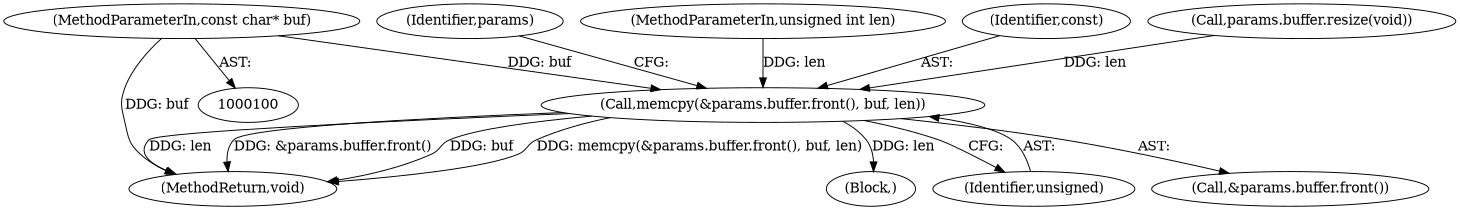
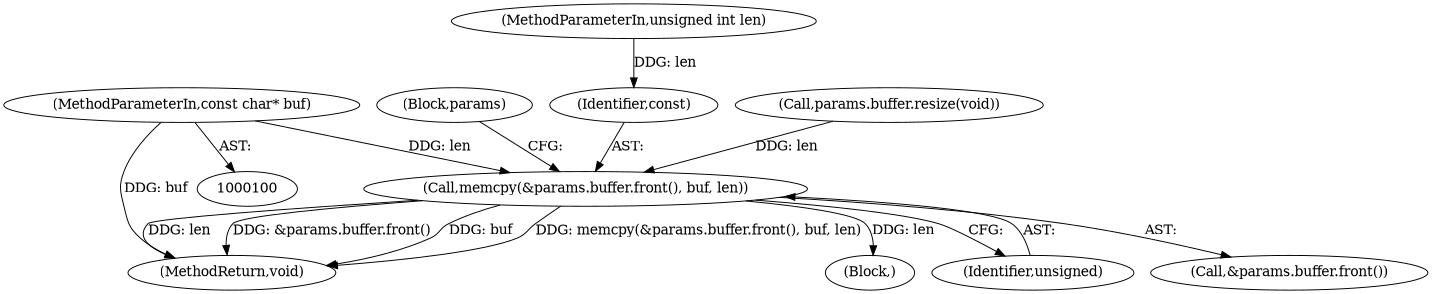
node "(Identifier,params)": label "(Identifier,params)" -> "(Block,params)"
edge "(MethodParameterIn,unsigned int len)" -> "(Call,memcpy(&params.buffer.front(), buf, len))": now "(MethodParameterIn,unsigned int len)" -> "(Identifier,const)"
edge "(MethodParameterIn,const char* buf)" -> "(Call,memcpy(&params.buffer.front(), buf, len))": label "DDG: buf" -> "DDG: len"
